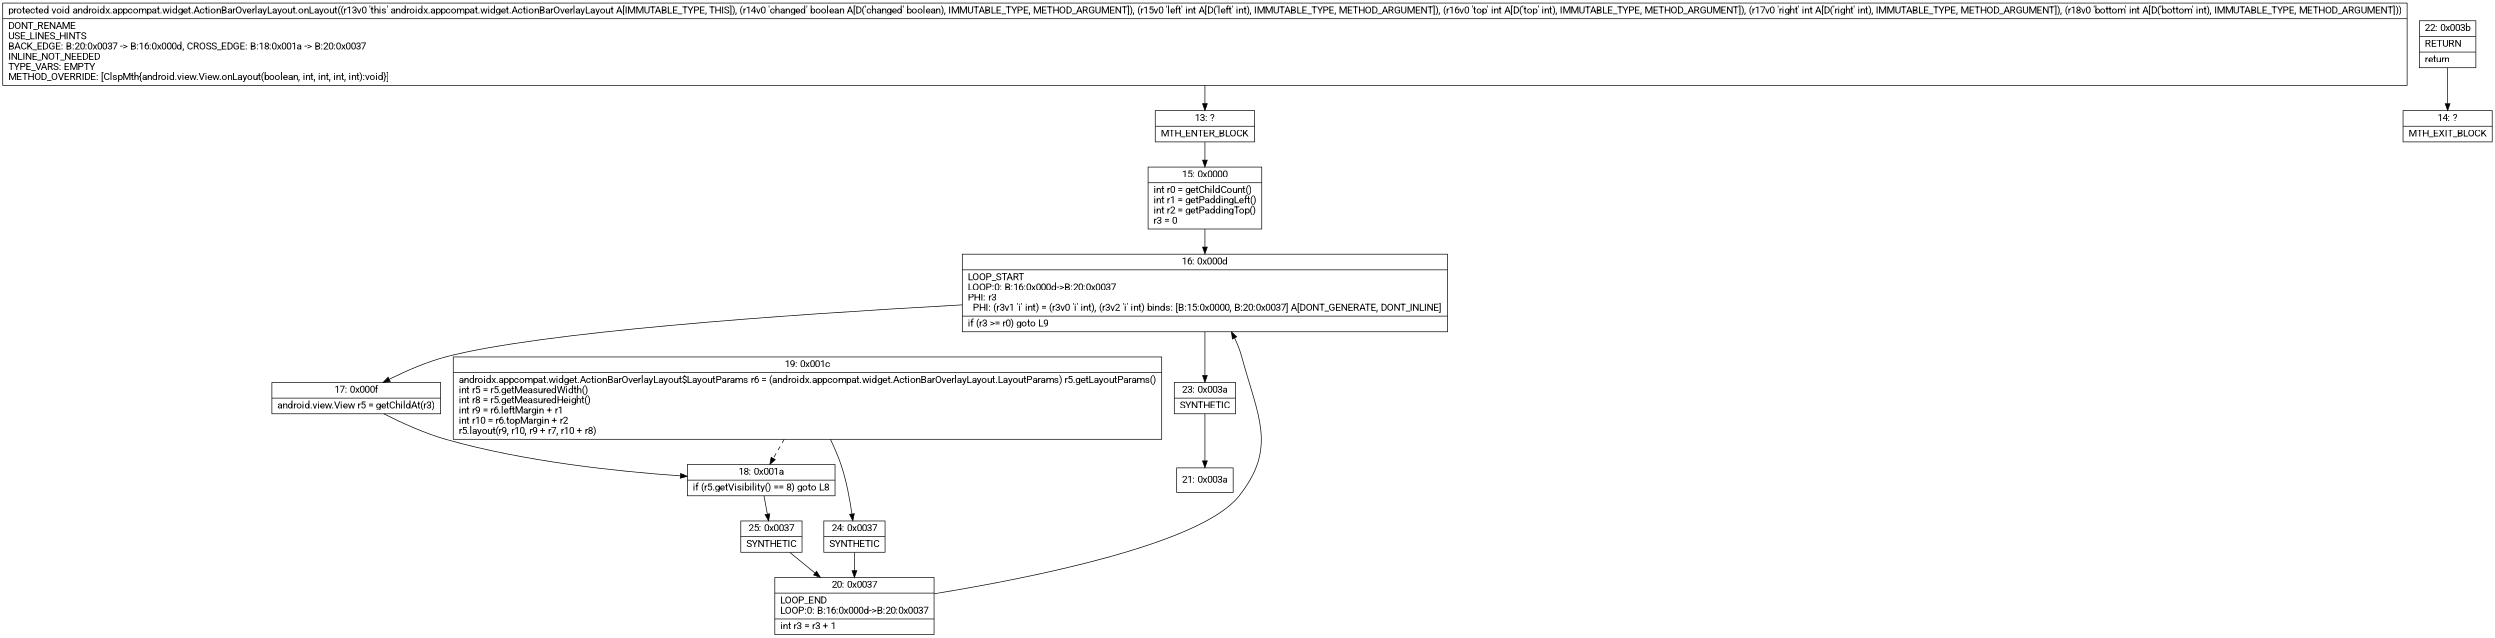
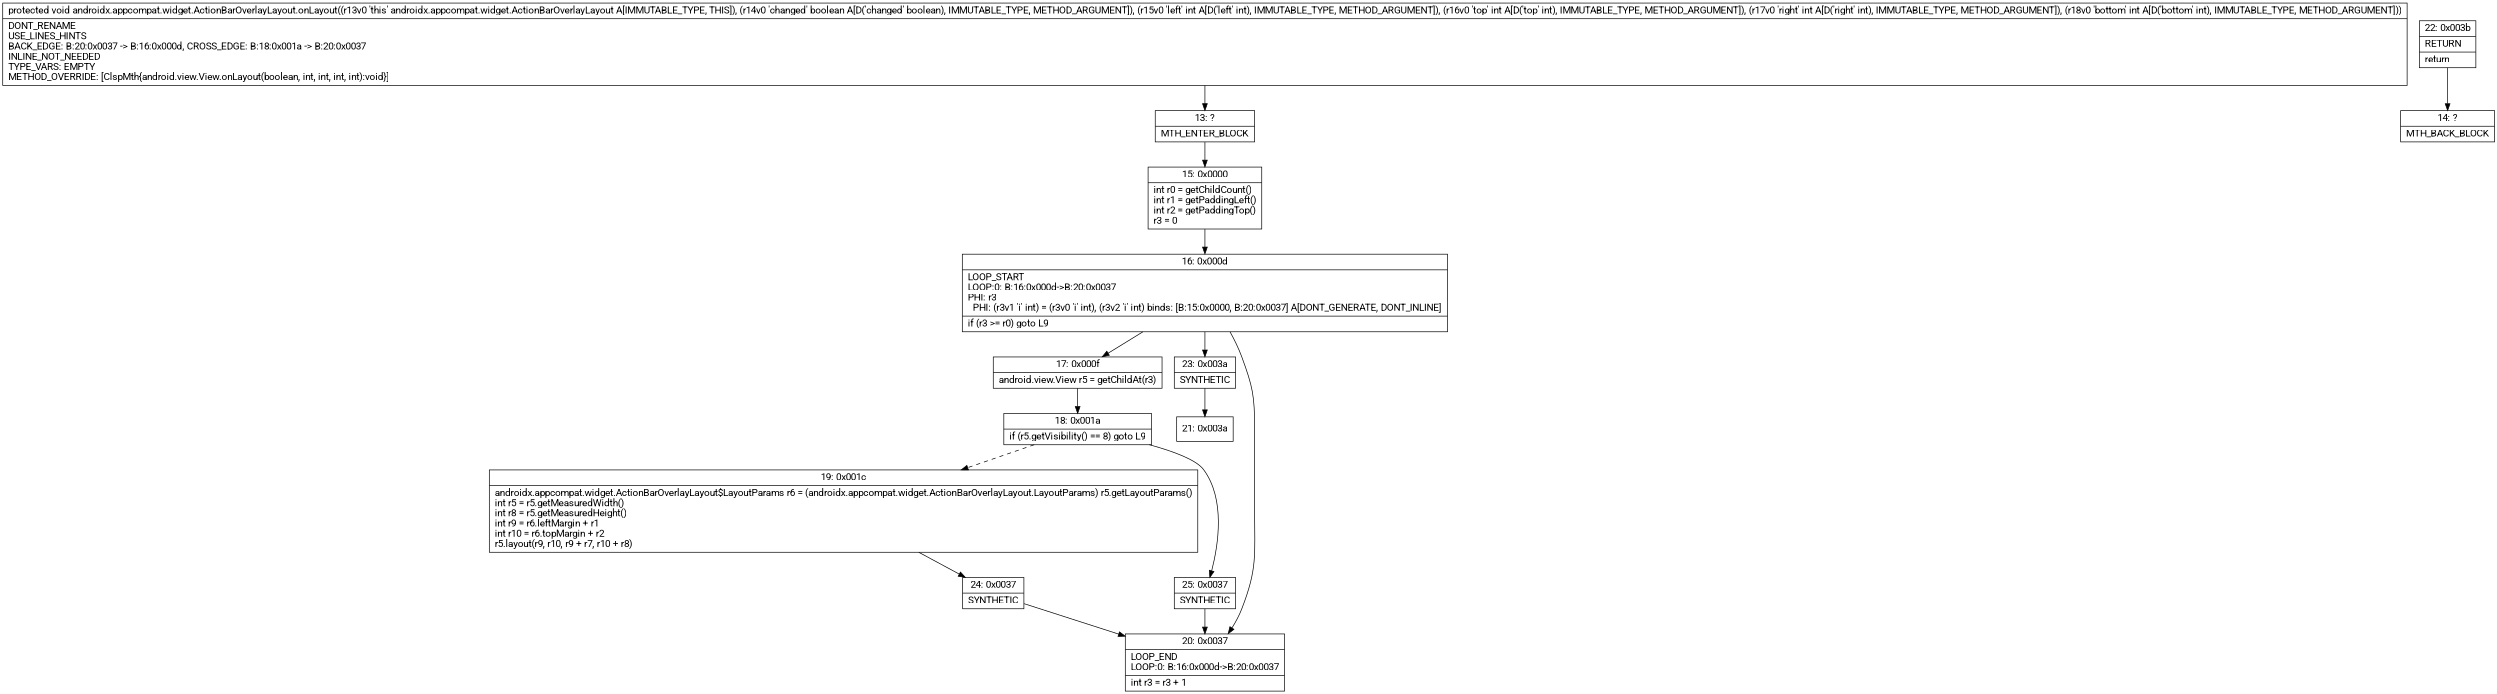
node "14: ?": text "MTH_EXIT_BLOCK" -> "MTH_BACK_BLOCK"
edge "19: 0x001c" -> "18: 0x001a": reversed
node "18: 0x001a": text "if (r5.getVisibility() == 8) goto L8" -> "if (r5.getVisibility() == 8) goto L9"
edge "20: 0x0037" -> "16: 0x000d": reversed
